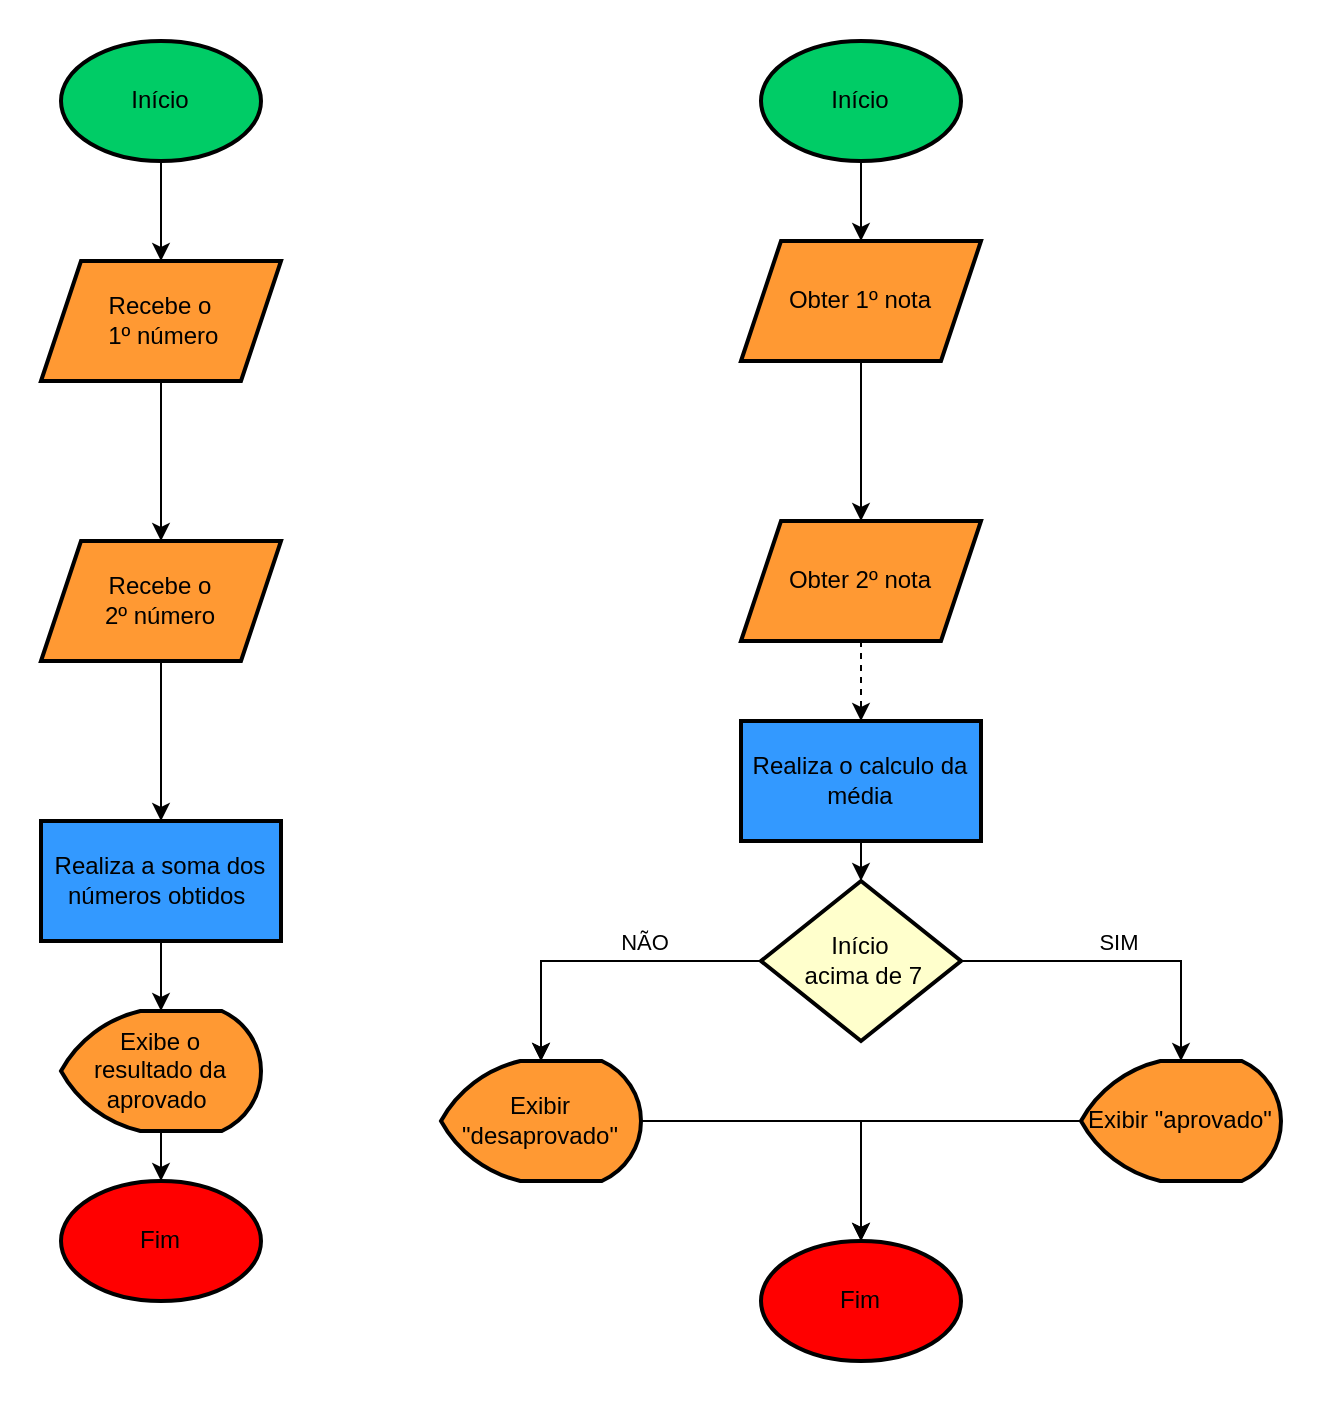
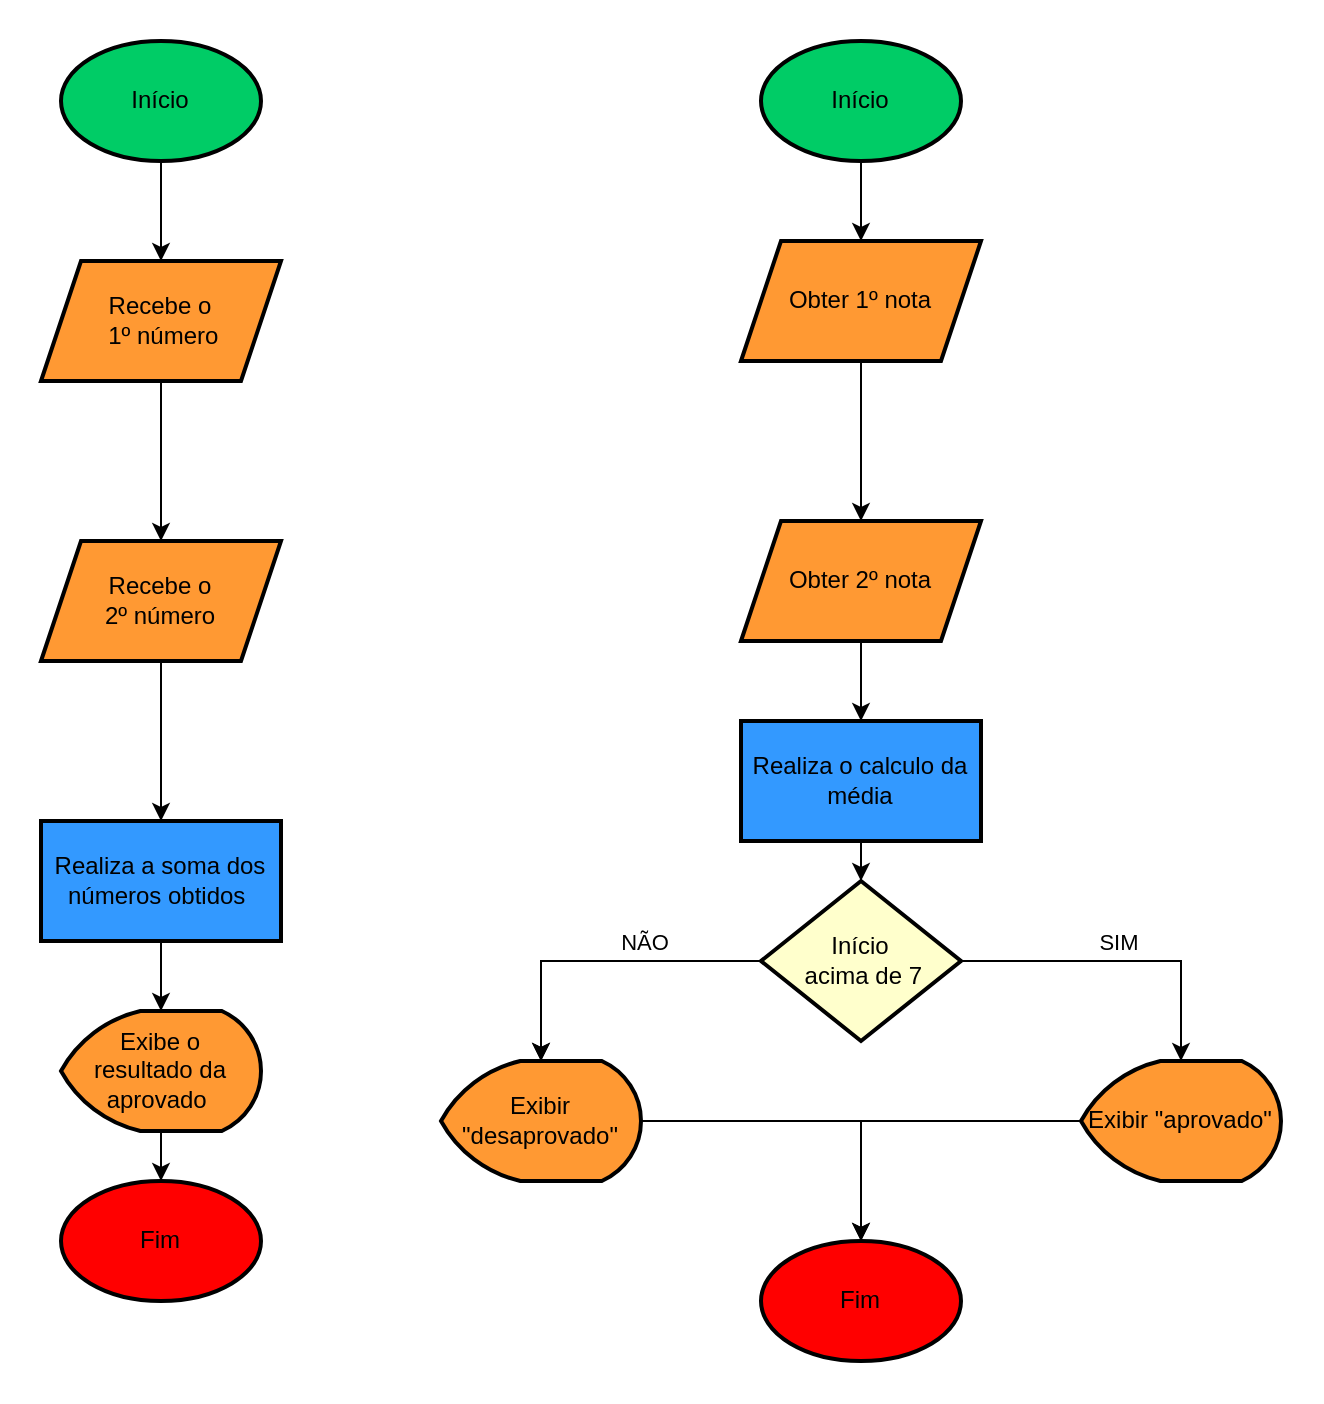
edge "Obter 2º nota" -> "Realiza o calculo da média": style dashed -> solid
